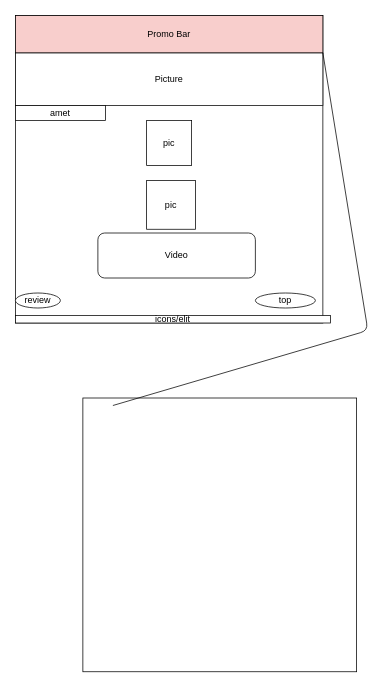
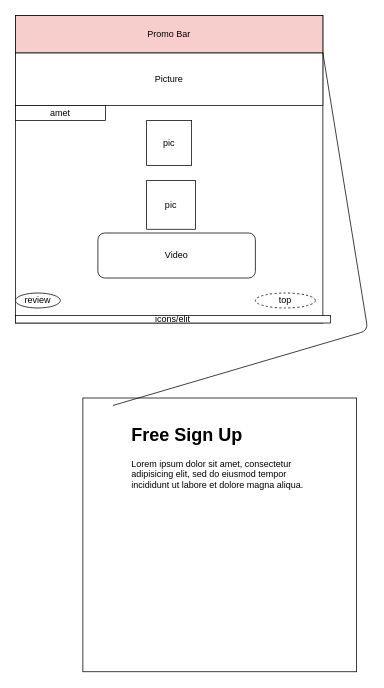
node "top": style solid -> dashed
node "Free Sign UpLorem ipsum dolor sit amet, consectetur adipisicing elit, sed do eiusmod tempor incididunt ut labore et dolore magna aliqua.": added
